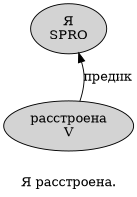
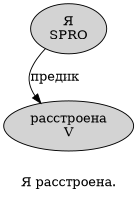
edge "расстроена V" -> "Я SPRO": reversed
